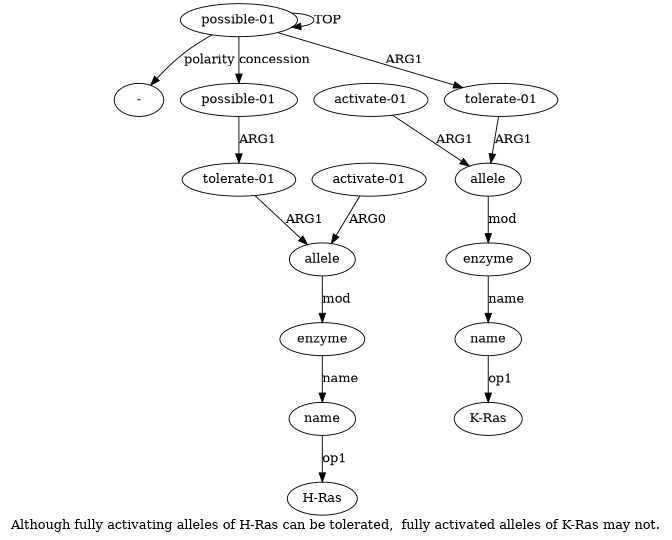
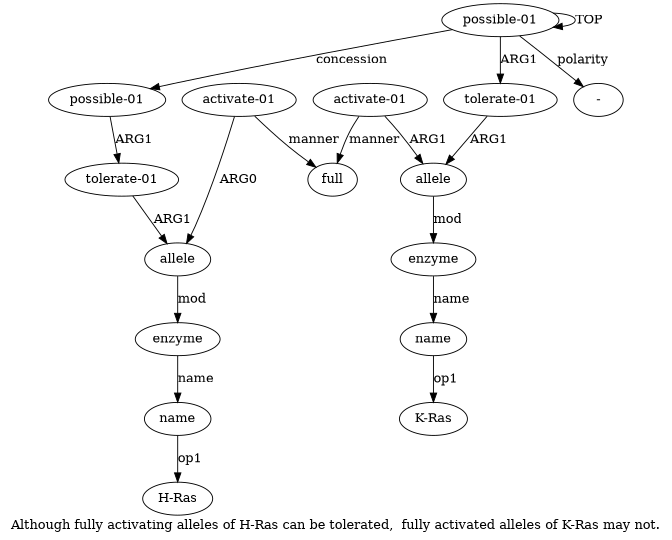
node "full": added
